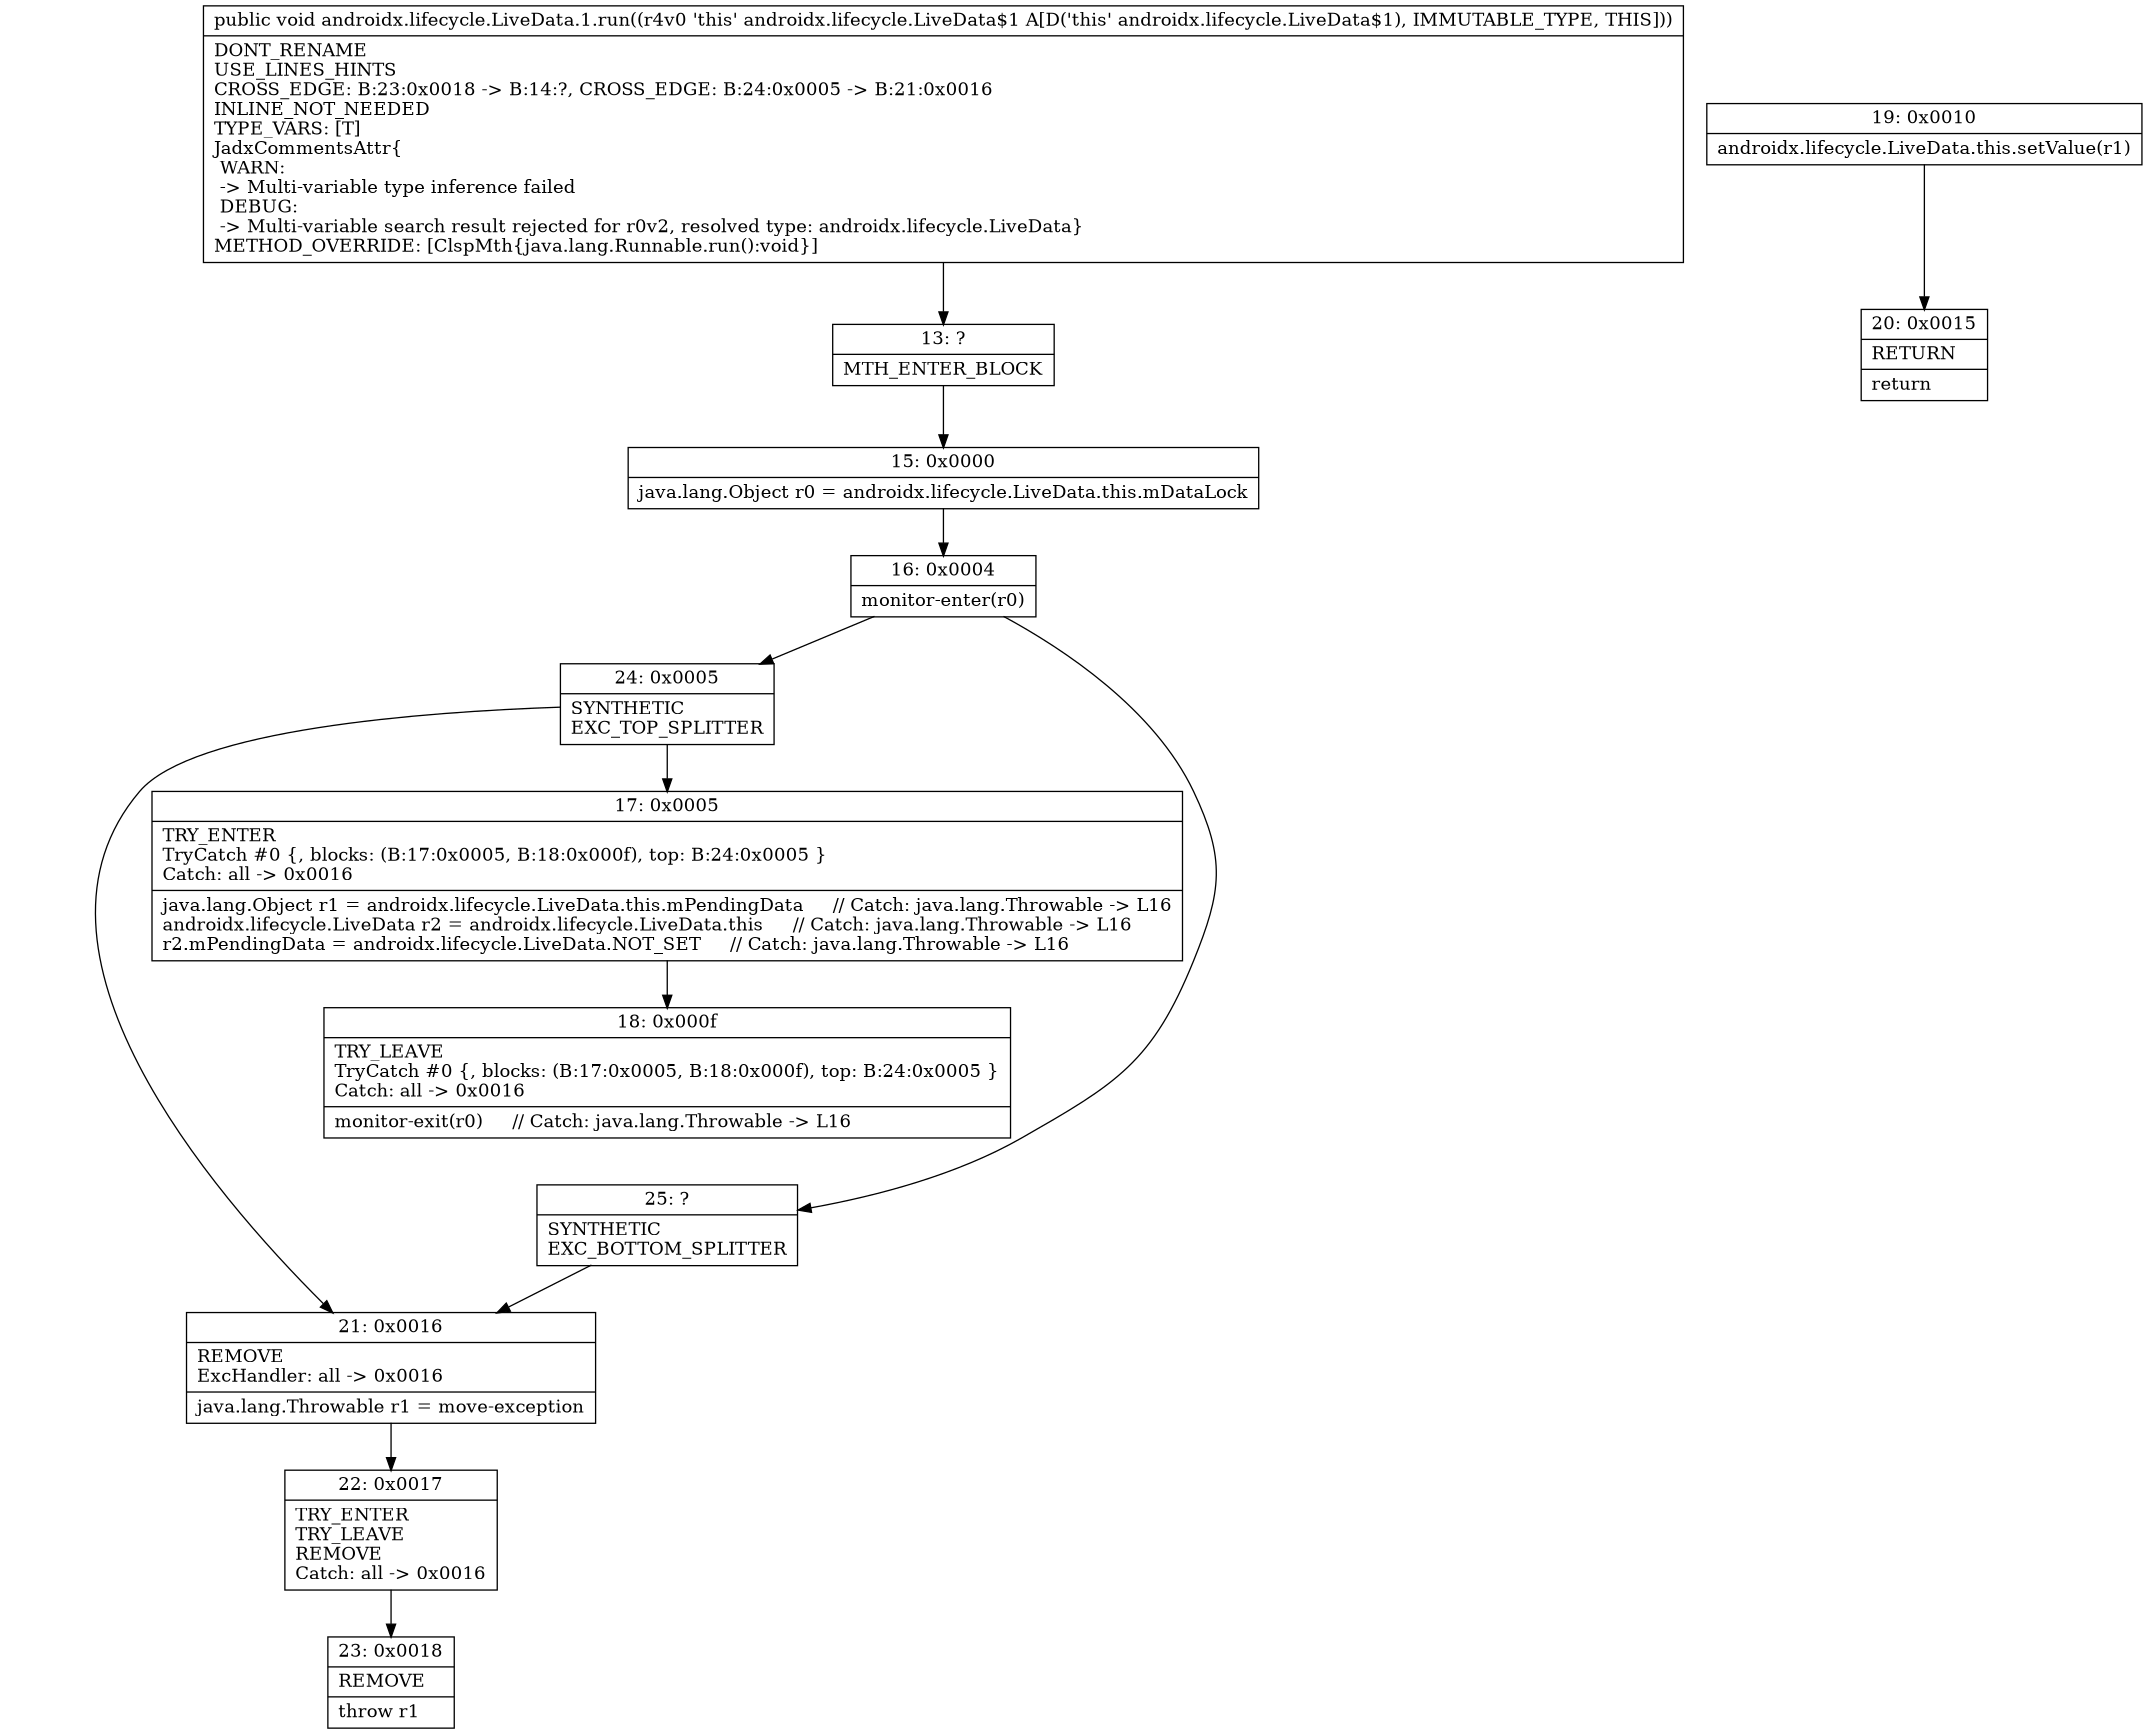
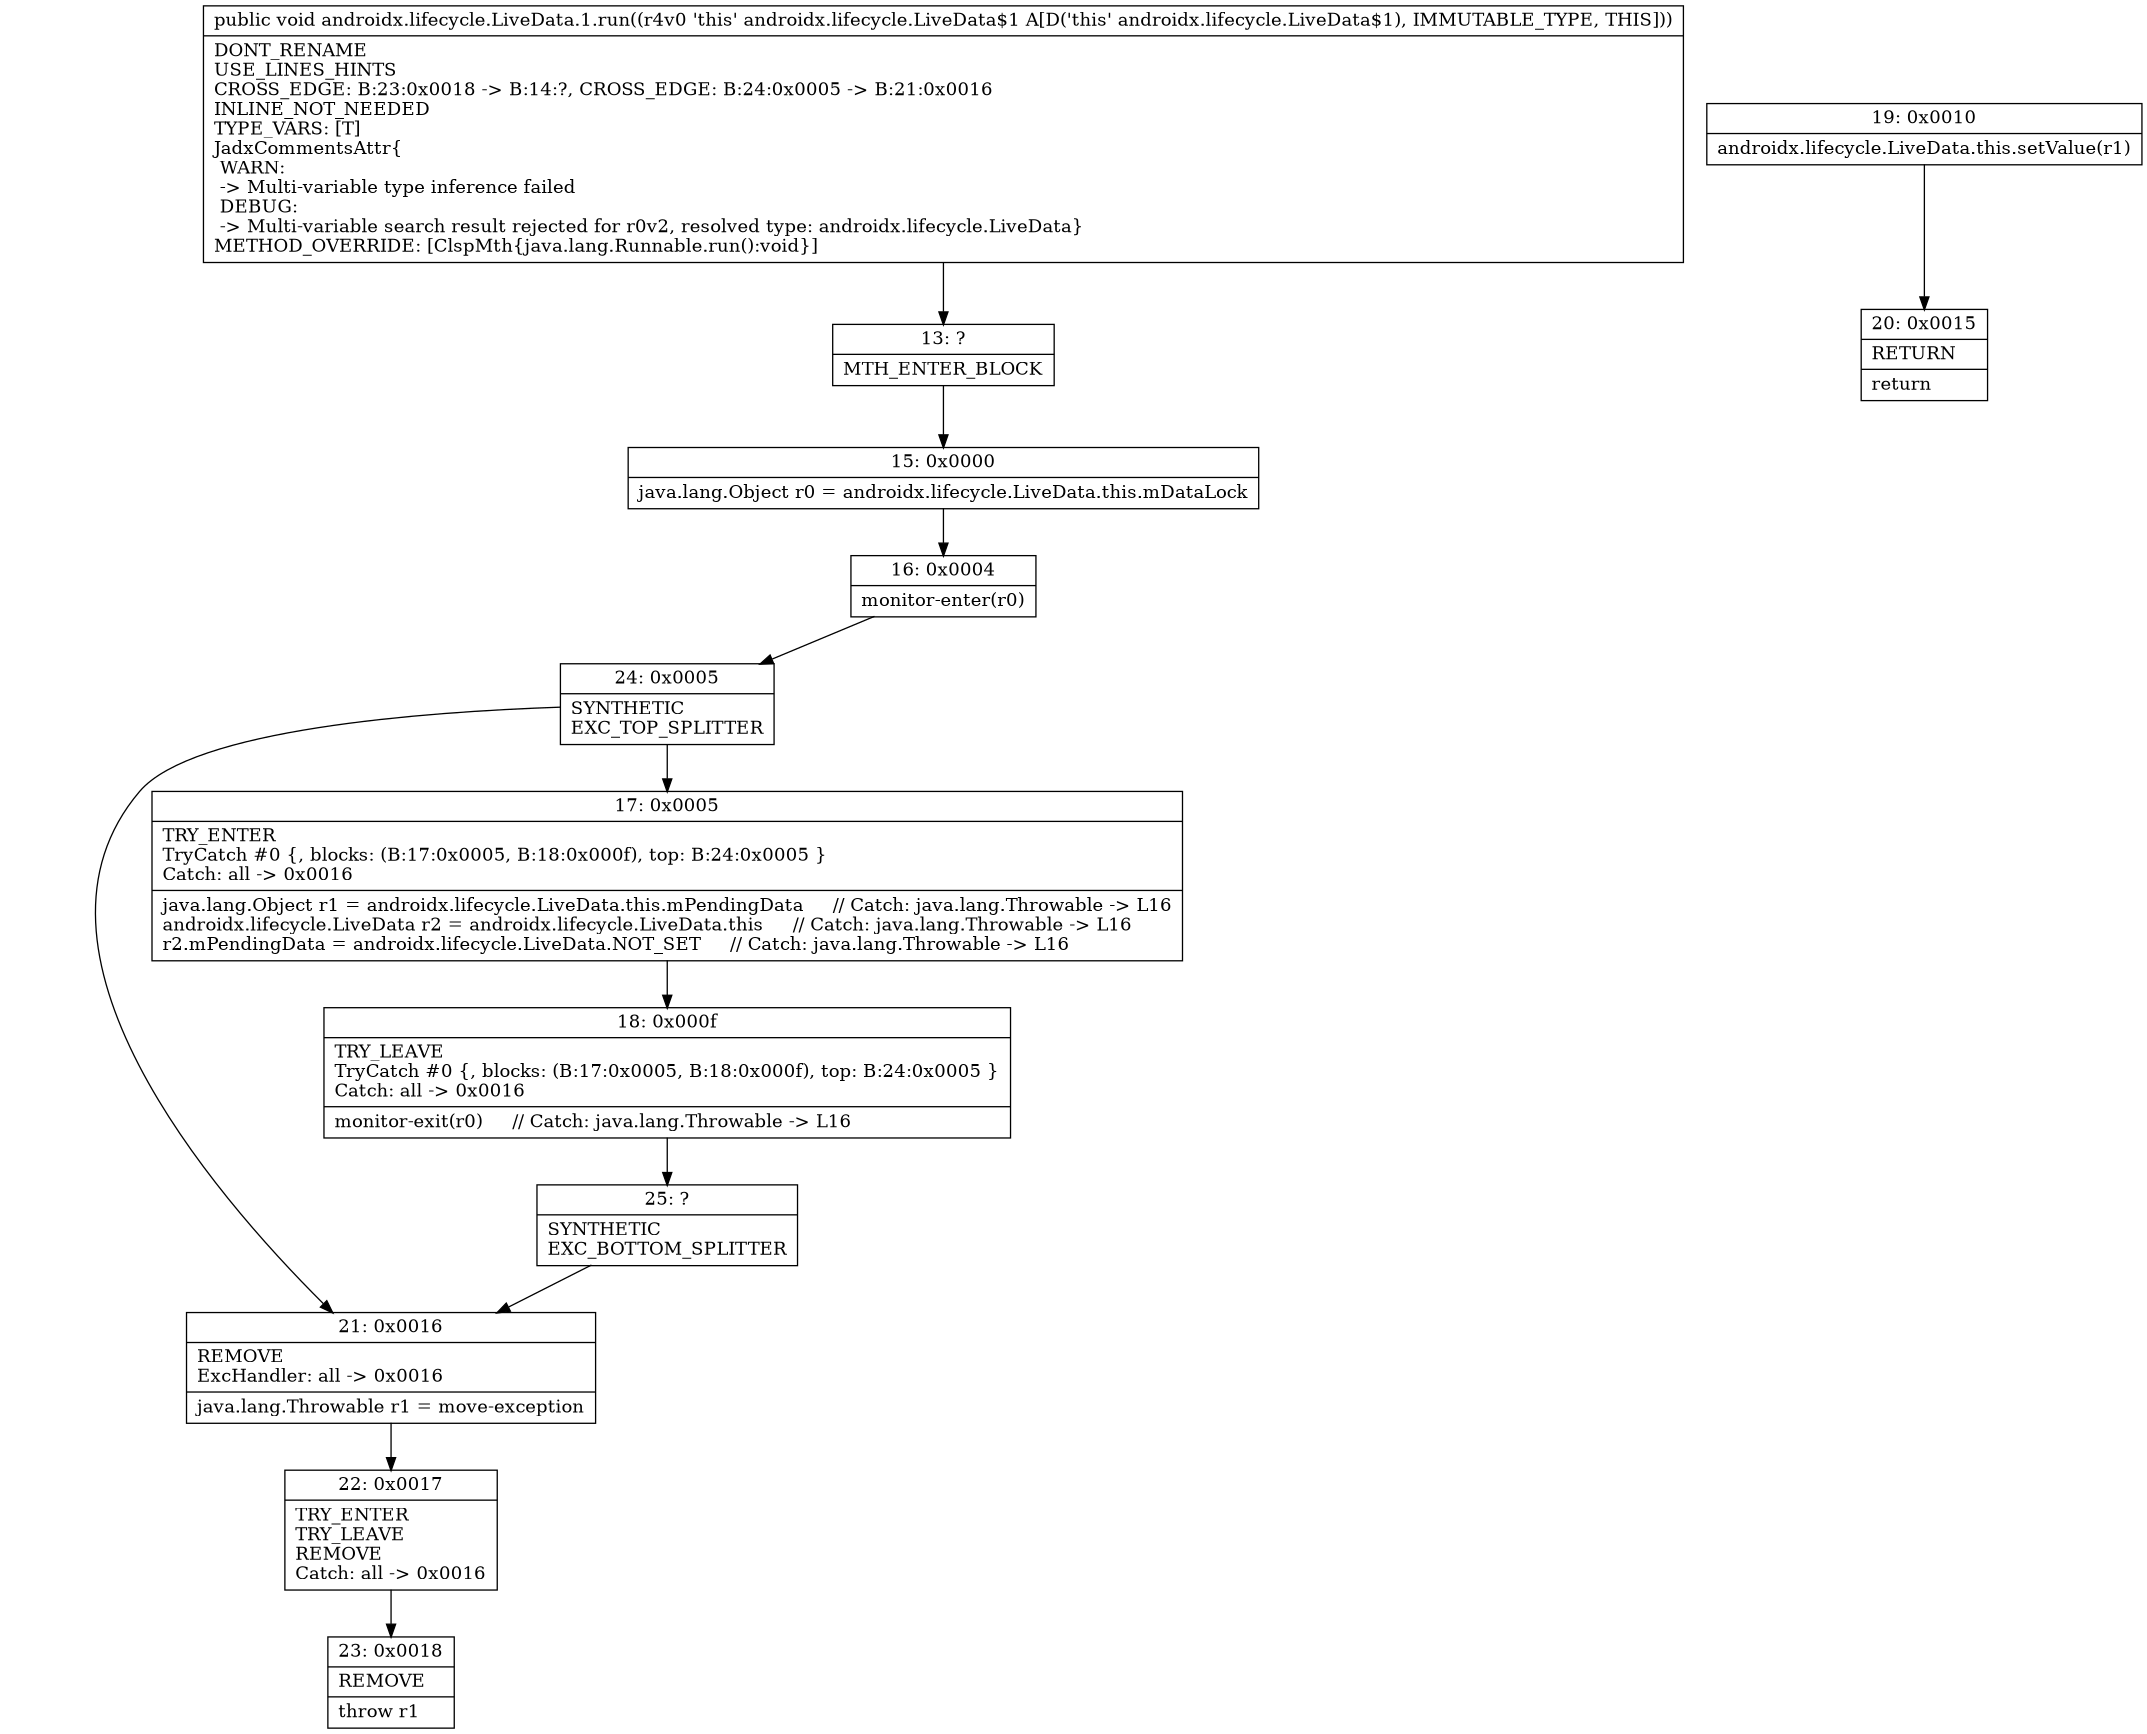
edge "16: 0x0004" -> "25: ?": now "18: 0x000f" -> "25: ?"
